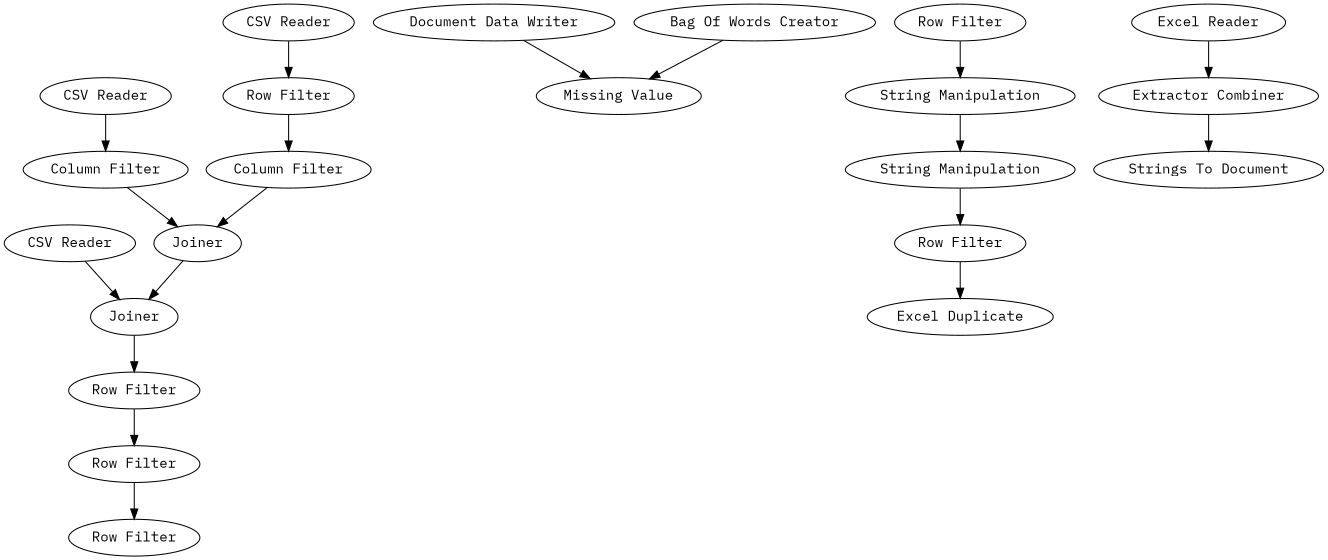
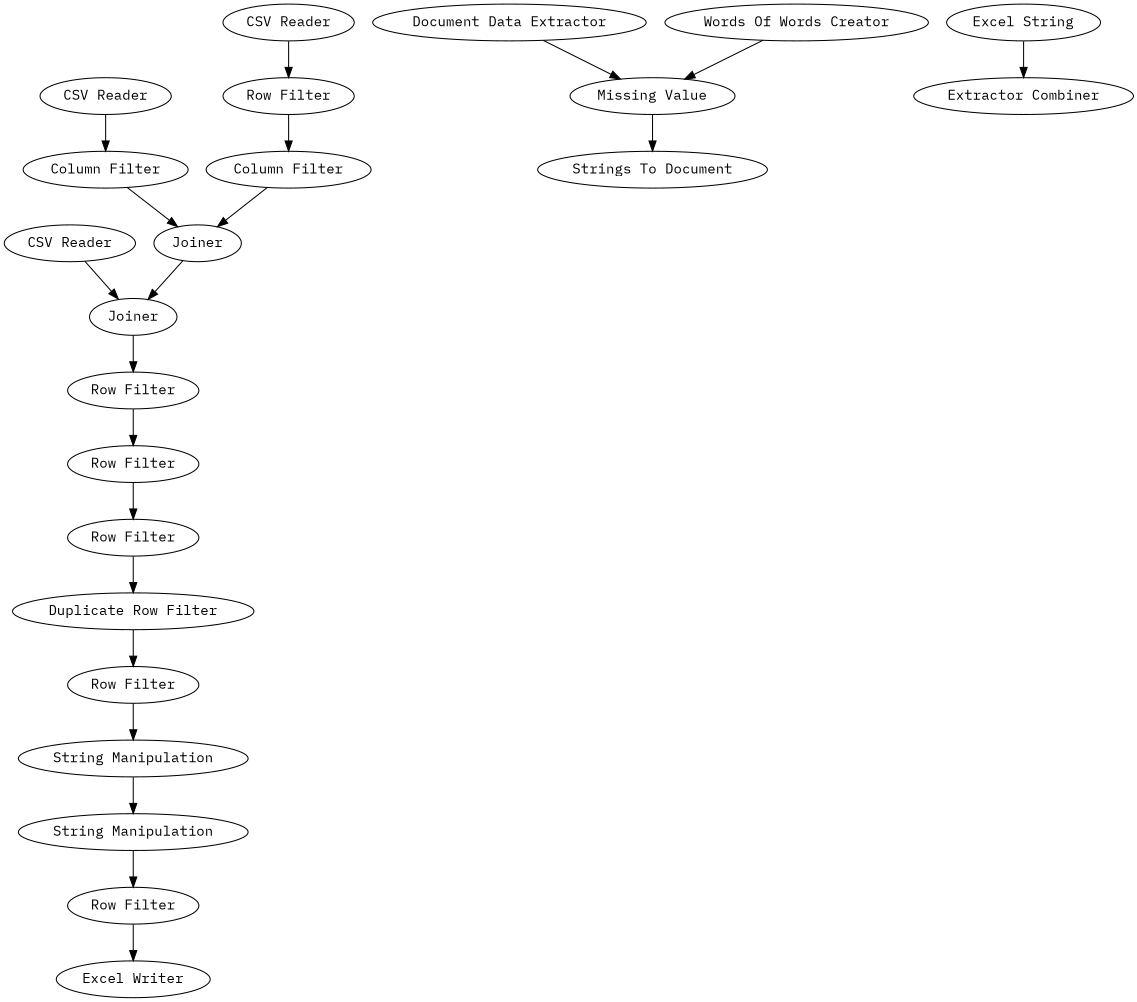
node "Document Data Writer": label "Document Data Writer" -> "Document Data Extractor"
node "Bag Of Words Creator": label "Bag Of Words Creator" -> "Words Of Words Creator"
node "Excel Reader": label "Excel Reader" -> "Excel String"
edge "Extractor Combiner" -> "Strings To Document": now "Missing Value" -> "Strings To Document"
node "Excel Duplicate": label "Excel Duplicate" -> "Excel Writer"
node "Duplicate Row Filter": added
